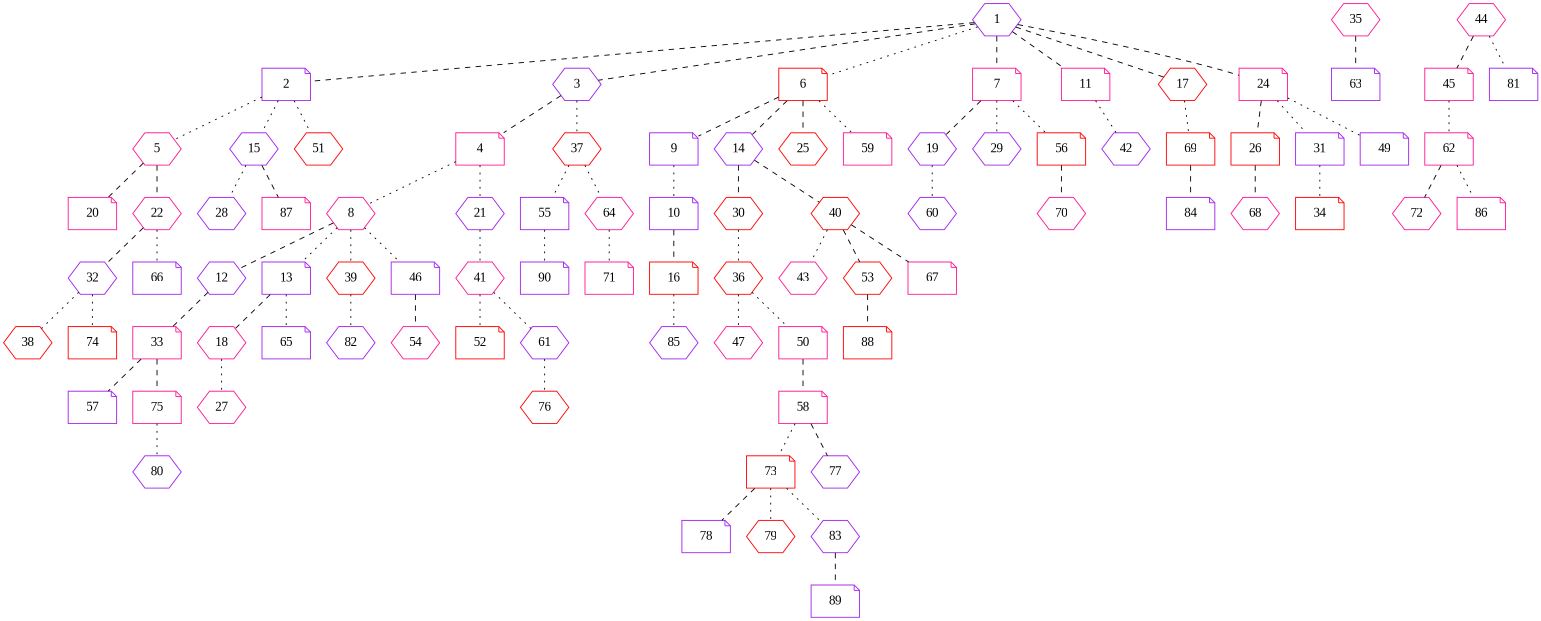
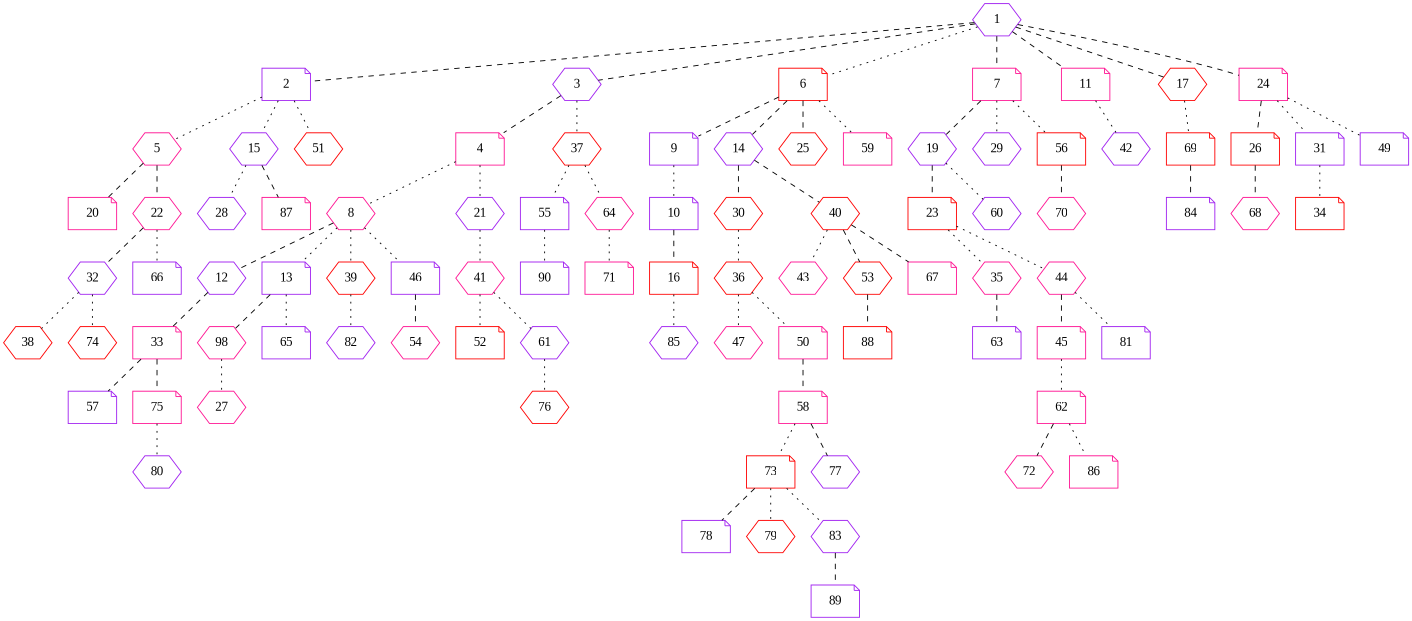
node "23": added
node "74": shape note -> hexagon
node "18": label "18" -> "98"
